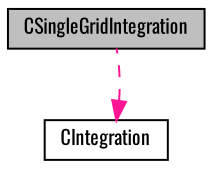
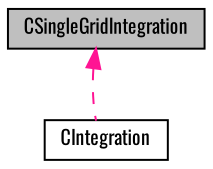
edge "CSingleGridIntegration" -> "CIntegration": reversed
